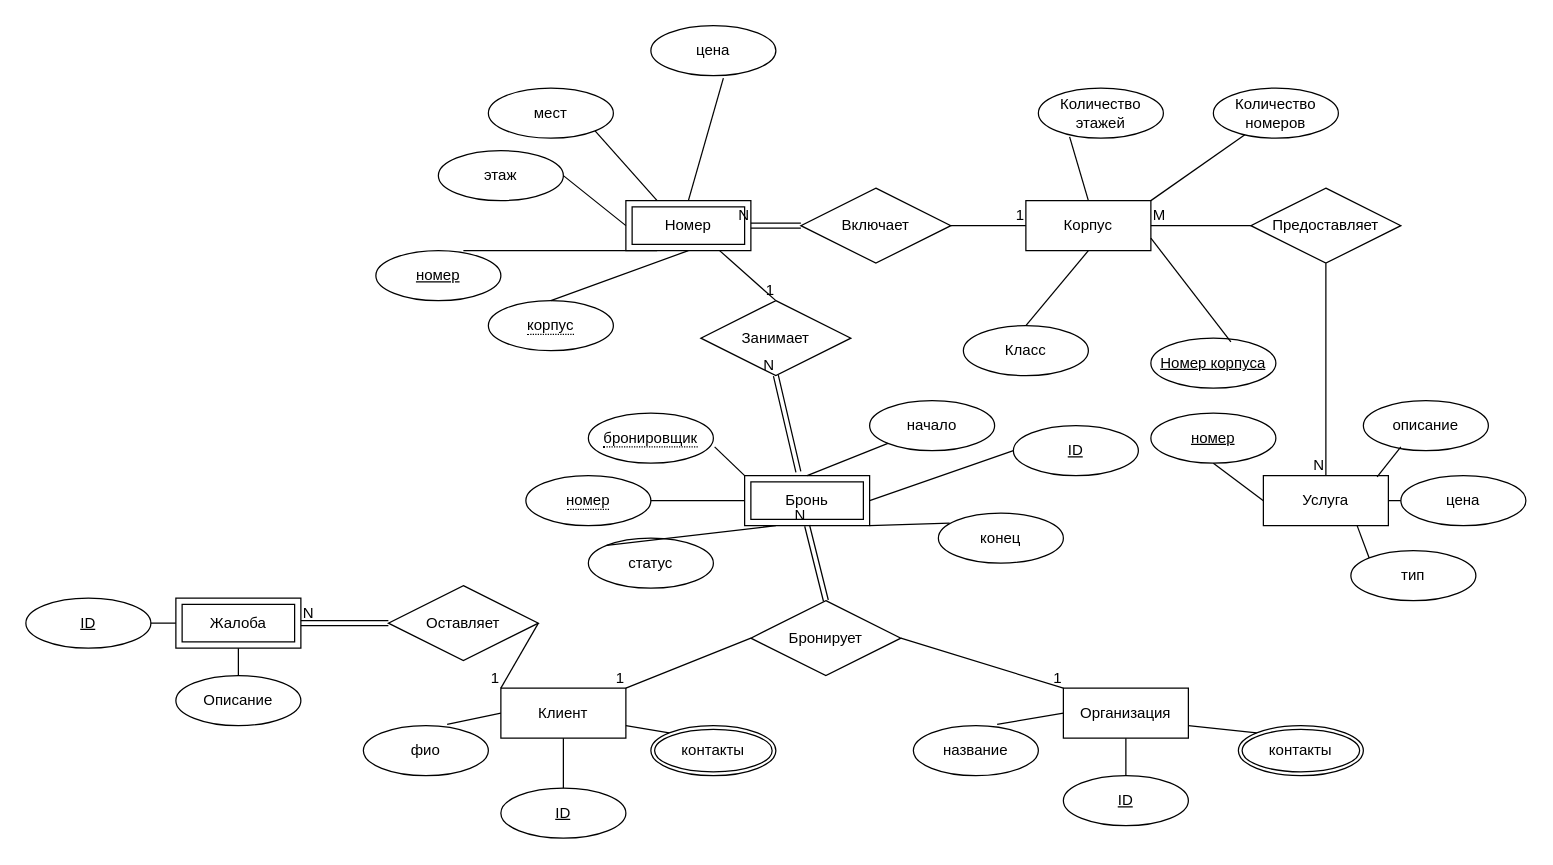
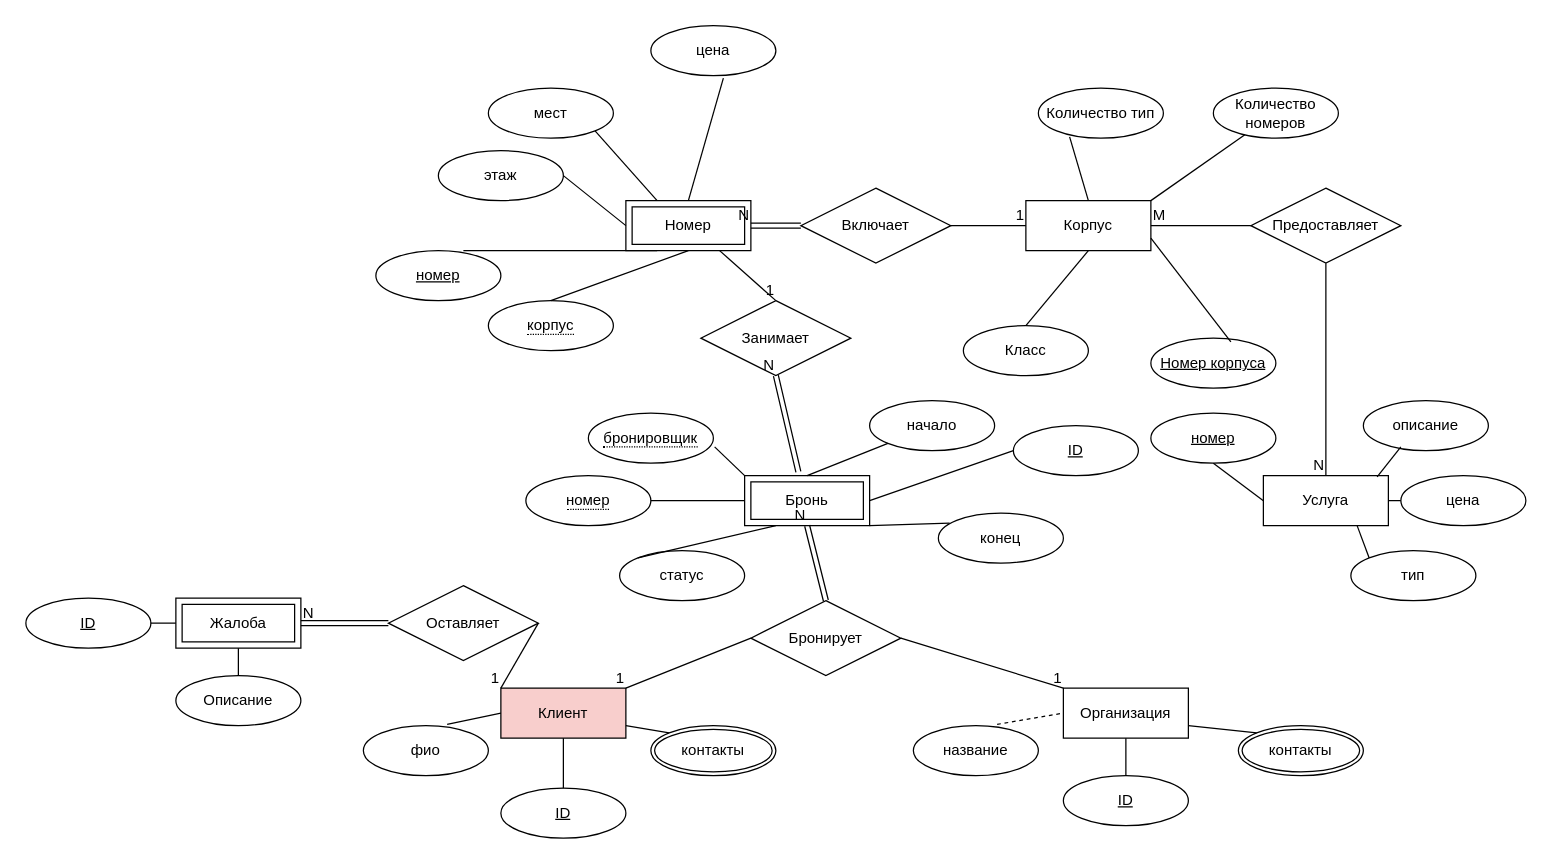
node "Количество этажей": label "Количество этажей" -> "Количество тип"
node "статус": moved (651, 563) -> (682, 576)
node "Клиент": fillcolor #ffffff -> #f8cecc
edge "Организация" -- "название": style solid -> dashed
